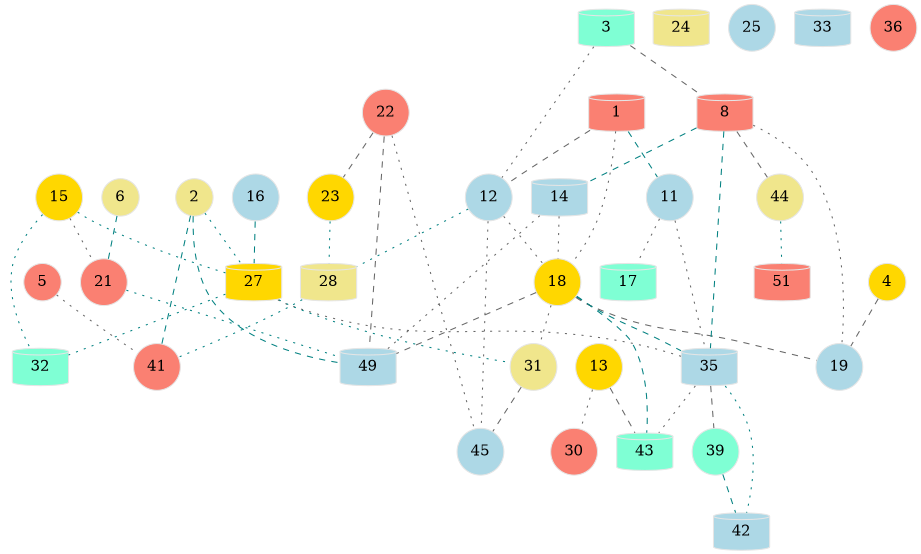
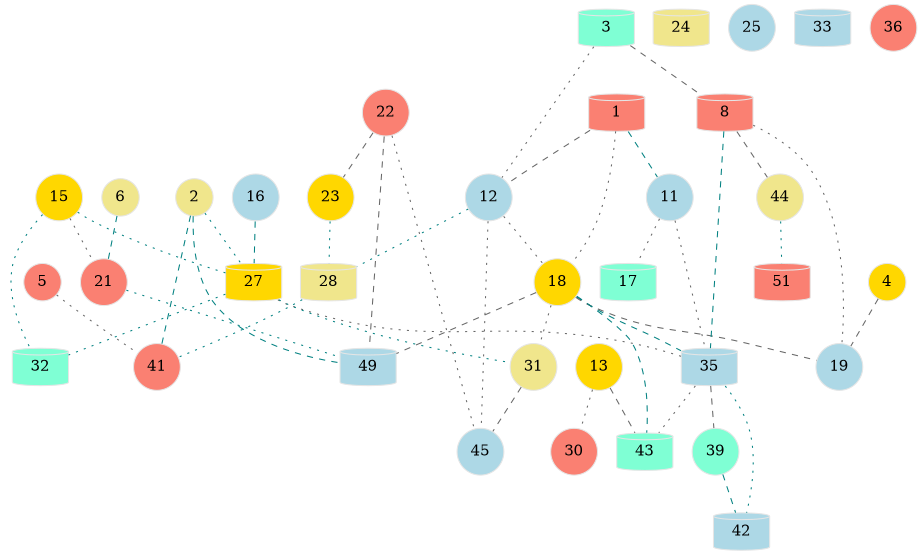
node "14": removed
